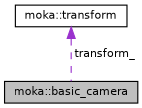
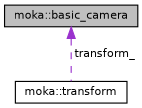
edge "moka::basic_camera" -> "moka::transform": reversed
